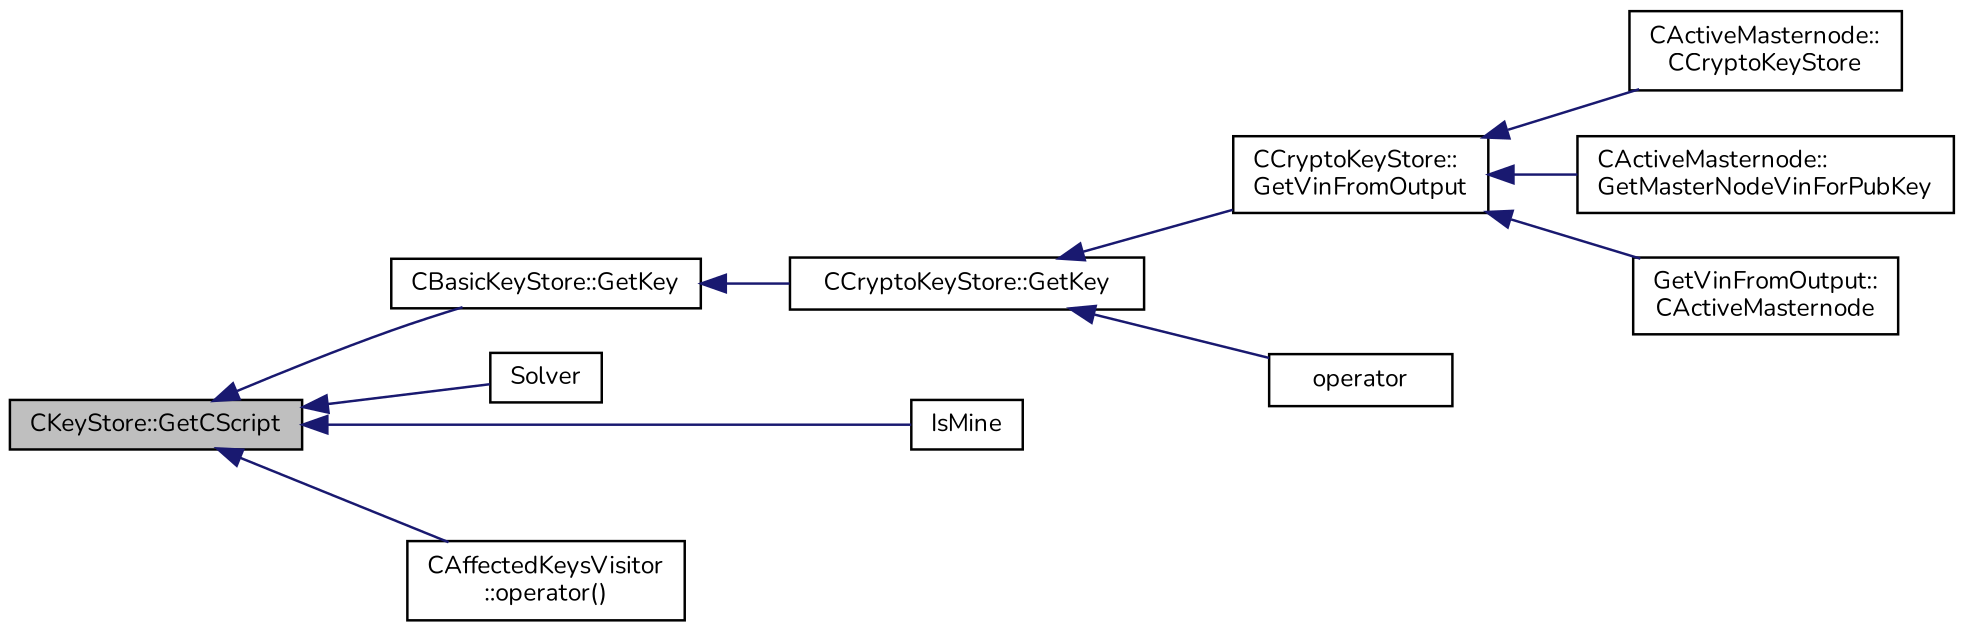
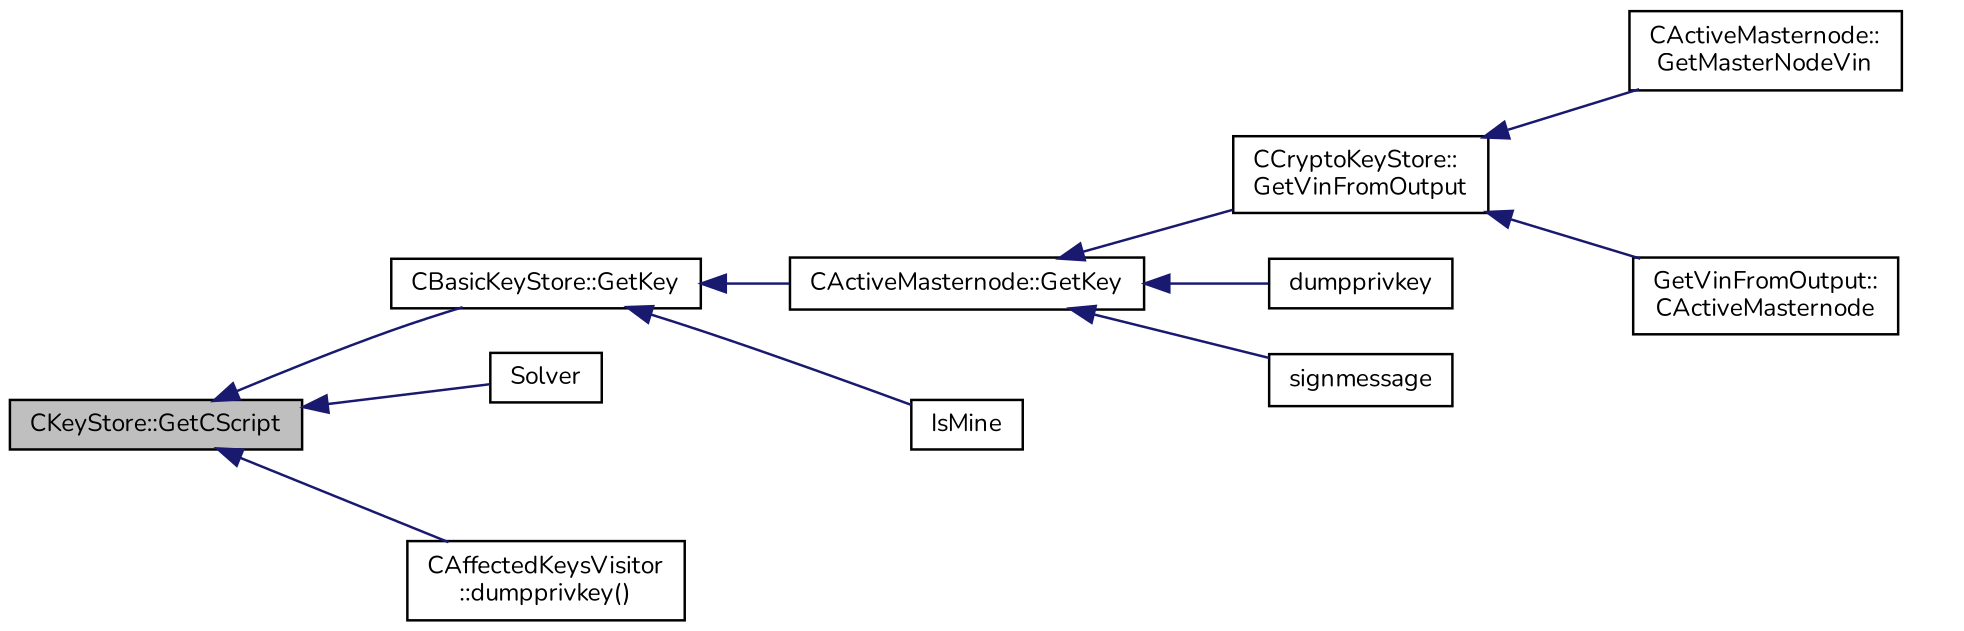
node "CActiveMasternode:: CCryptoKeyStore": label "CActiveMasternode:: CCryptoKeyStore" -> "CActiveMasternode:: GetMasterNodeVin"
node "CActiveMasternode:: GetMasterNodeVinForPubKey": removed
node "CCryptoKeyStore::GetKey": label "CCryptoKeyStore::GetKey" -> "CActiveMasternode::GetKey"
node "dumpprivkey": added
node "operator": label "operator" -> "signmessage"
edge "IsMine" -> "CKeyStore::GetCScript": now "IsMine" -> "CBasicKeyStore::GetKey"
node "CAffectedKeysVisitor ::operator()": label "CAffectedKeysVisitor ::operator()" -> "CAffectedKeysVisitor ::dumpprivkey()"
